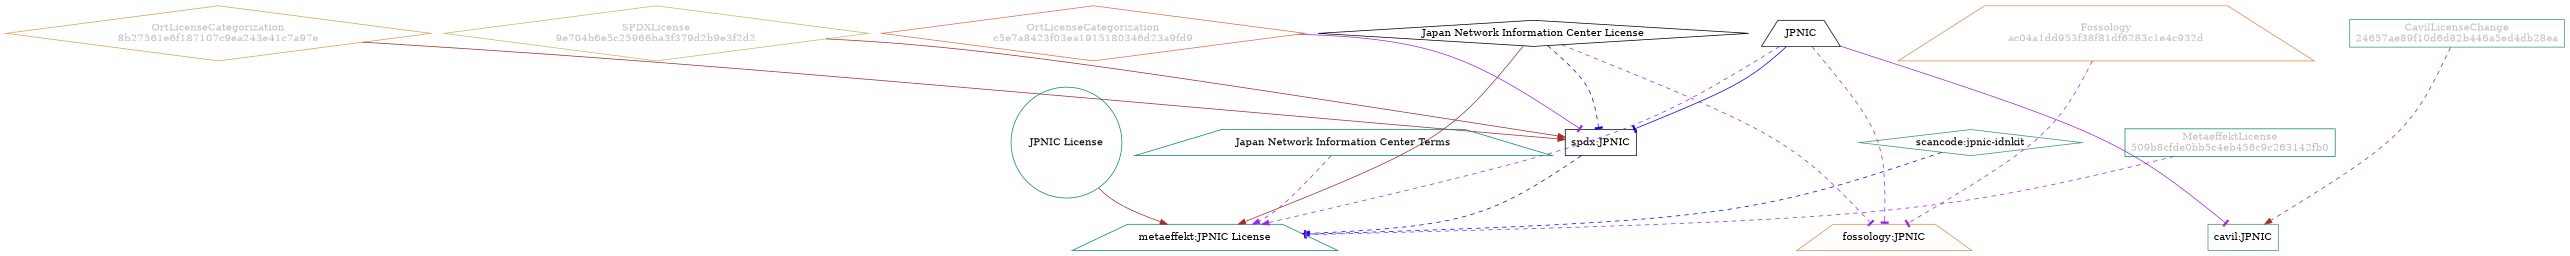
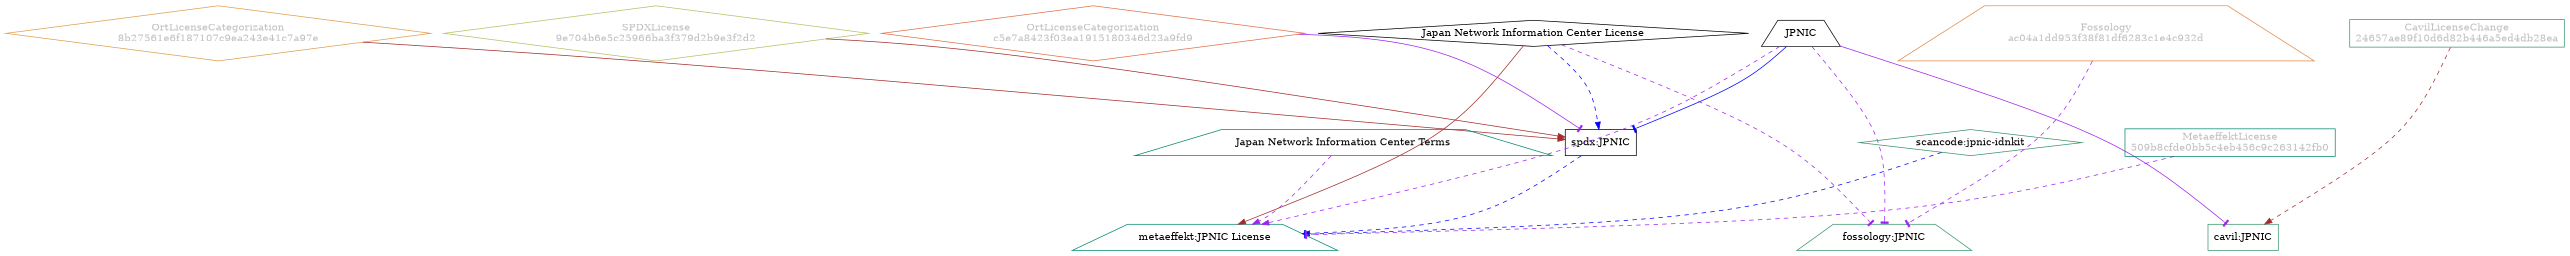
edge "Japan Network Information Center License" -> "spdx:JPNIC": arrowhead tee -> normal
node "JPNIC License": removed
node "fossology:JPNIC": color #e18745 -> #379469
